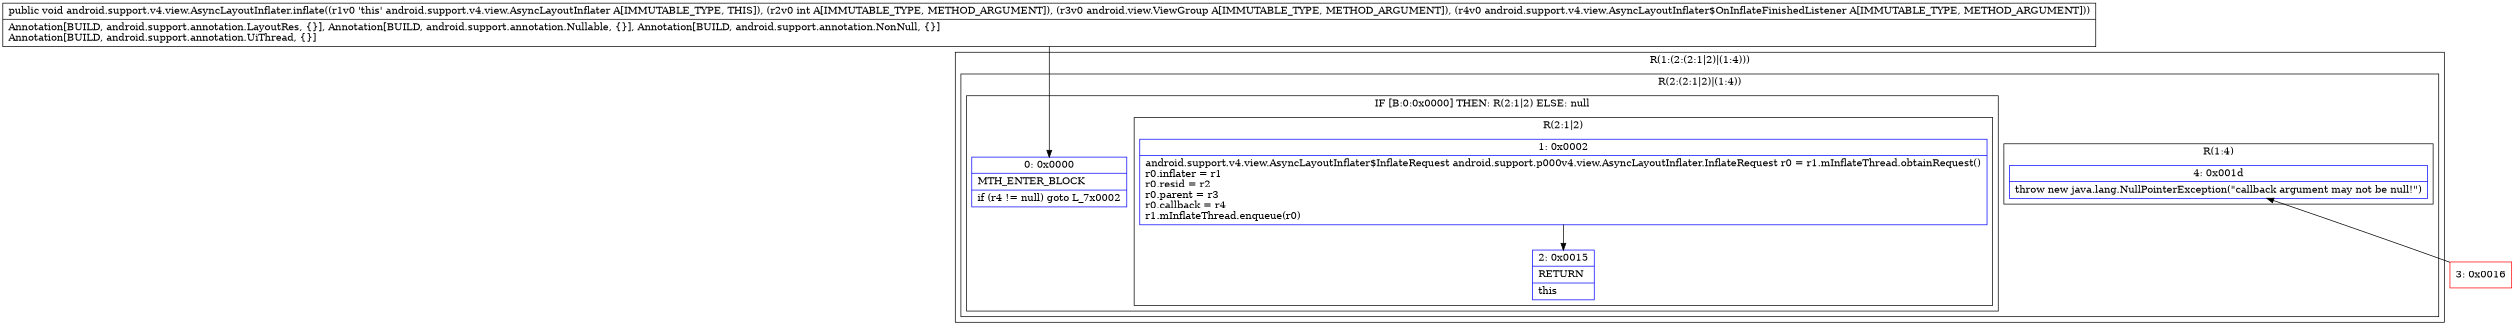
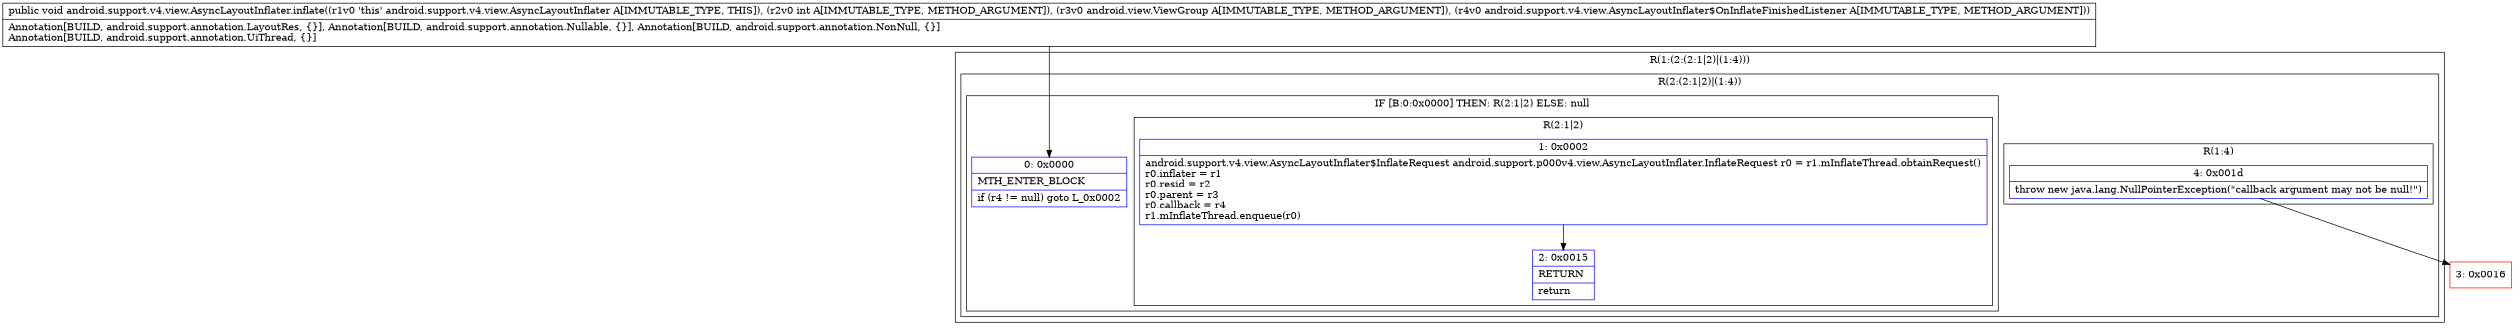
node "0: 0x0000": text "if (r4 != null) goto L_7x0002" -> "if (r4 != null) goto L_0x0002"
edge "3: 0x0016" -> "4: 0x001d": reversed
node "2: 0x0015": text "this" -> "return"
